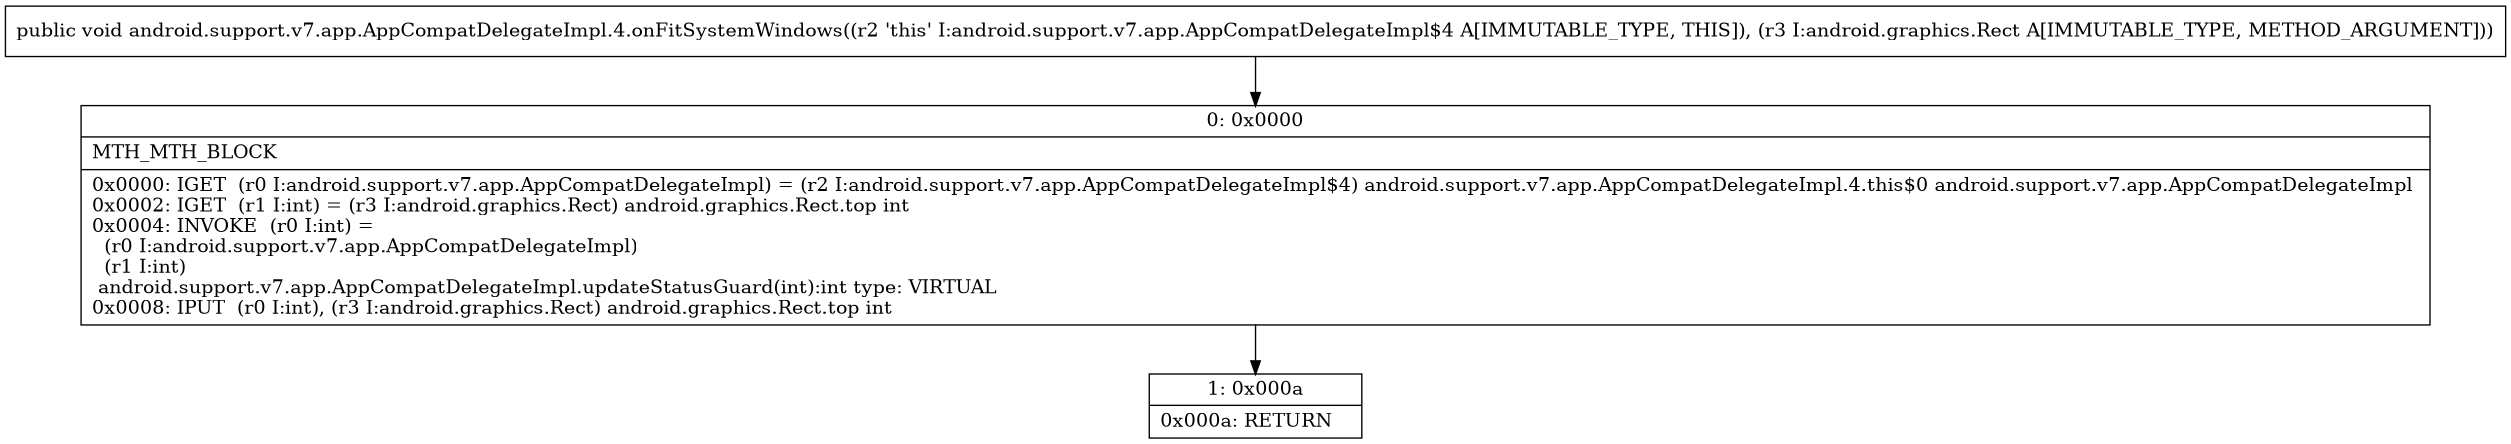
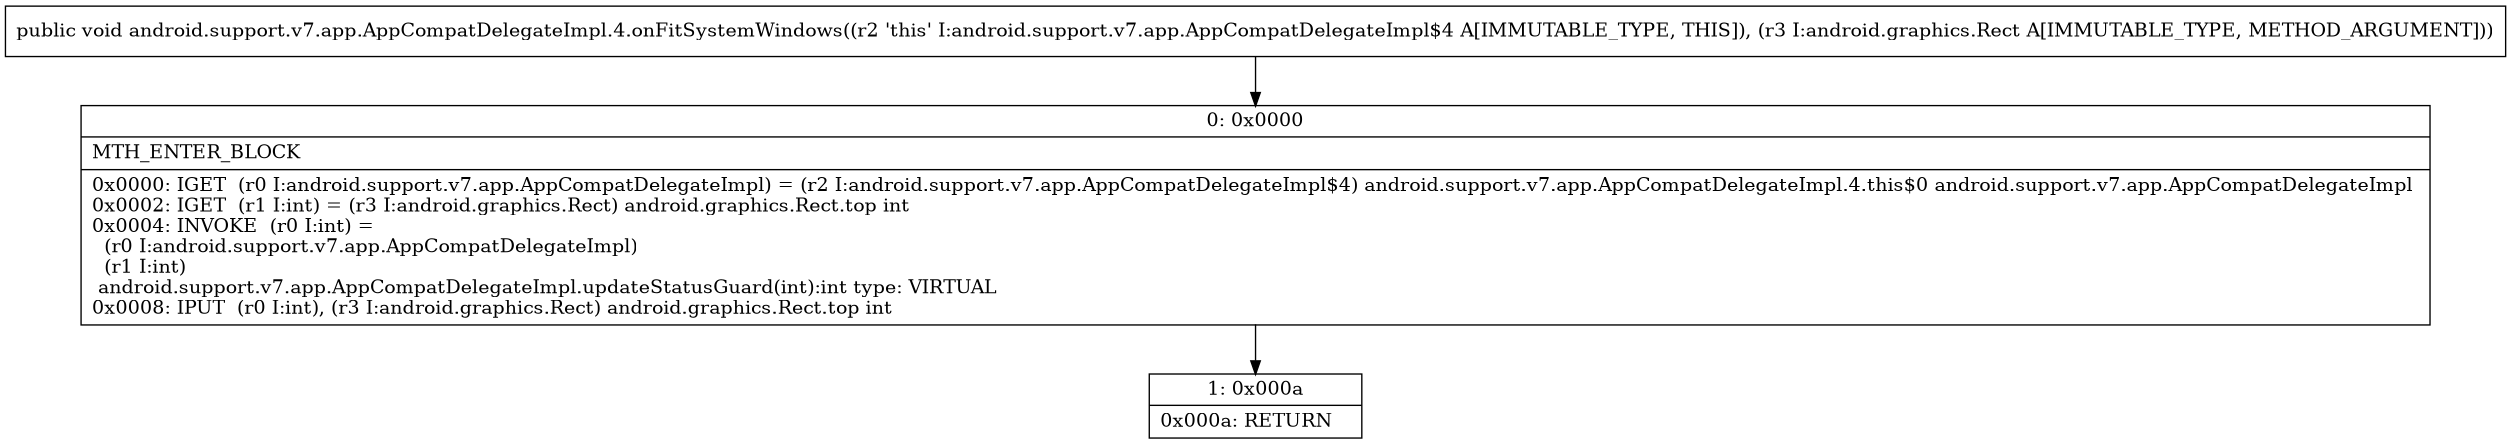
node "0: 0x0000": text "MTH_MTH_BLOCK" -> "MTH_ENTER_BLOCK"
